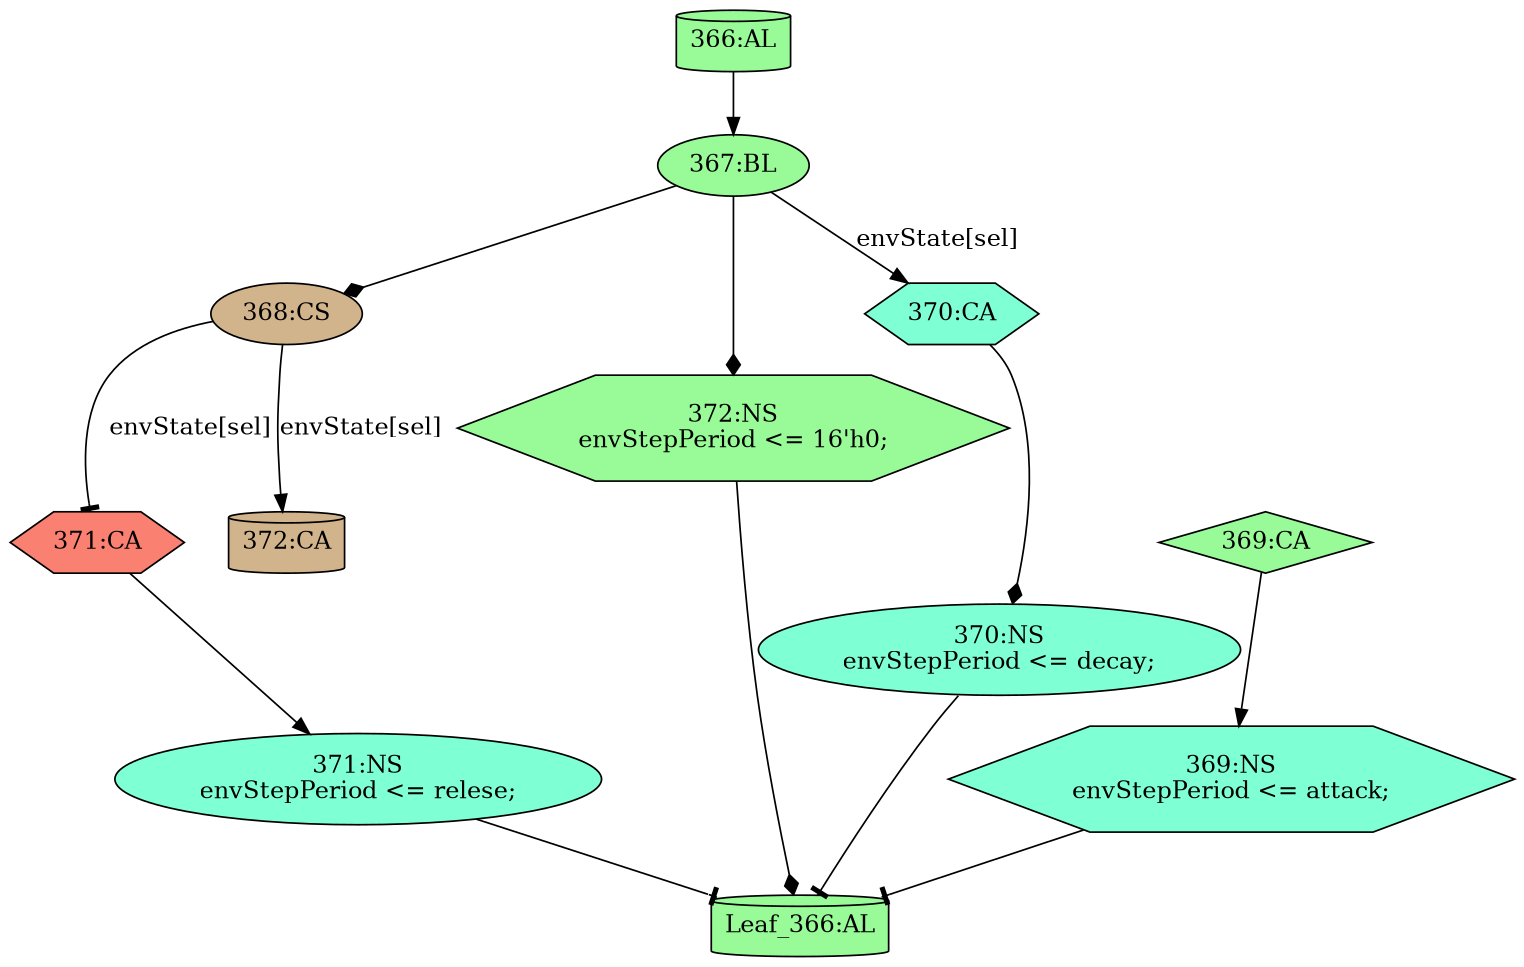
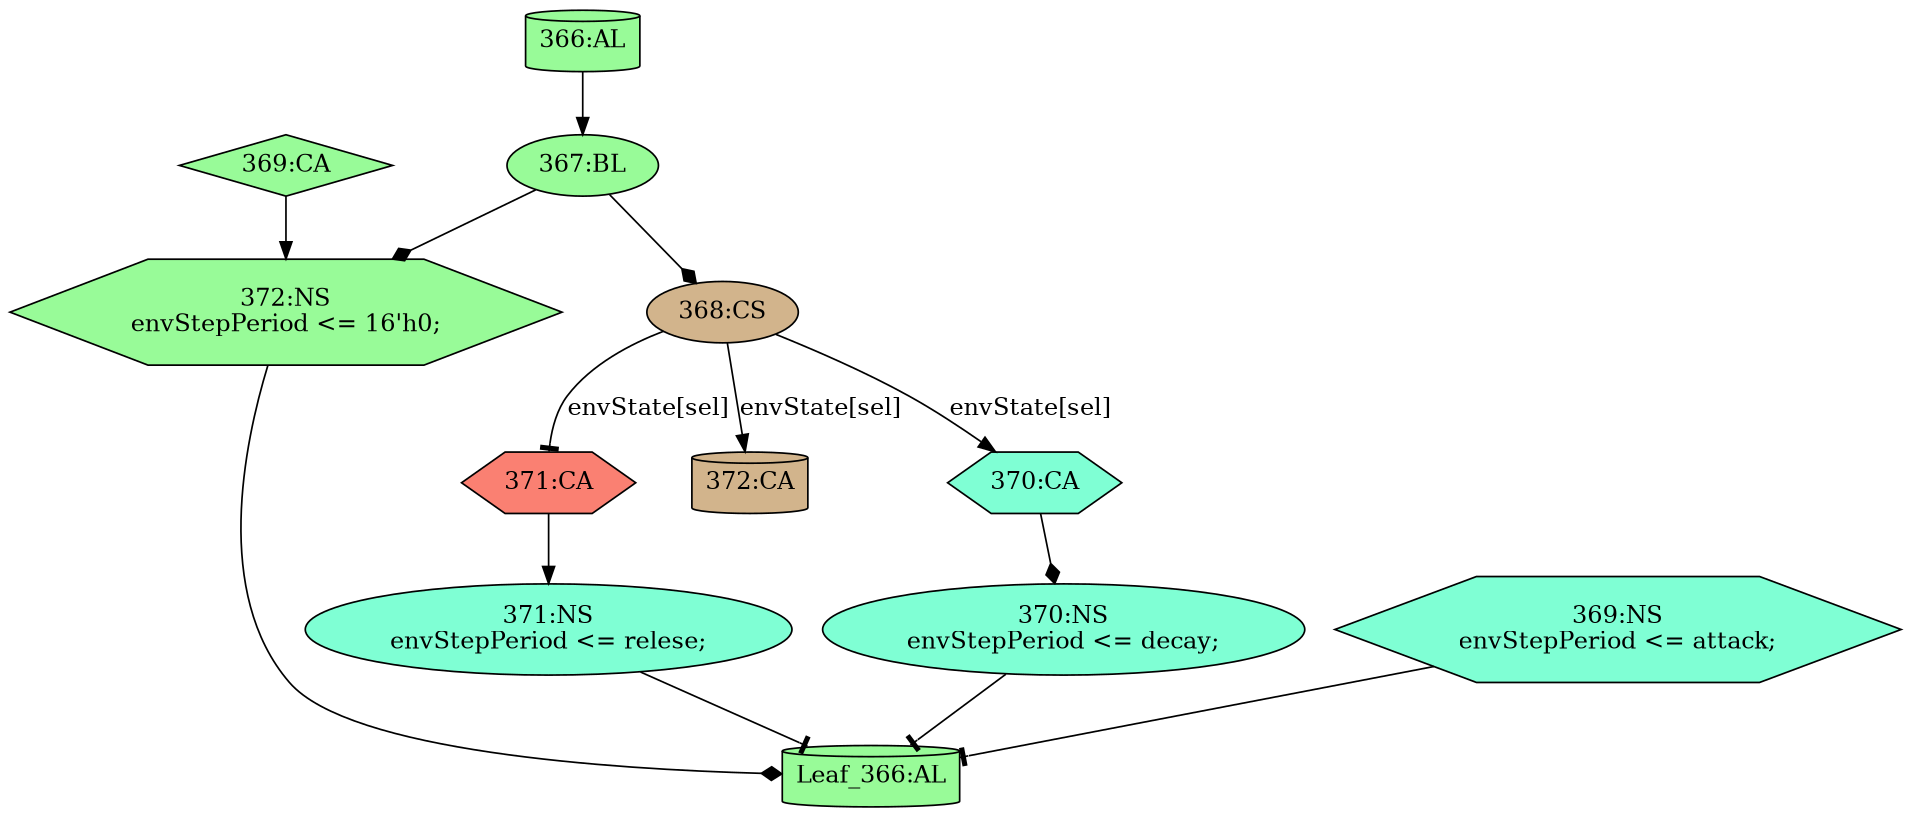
edge "367:BL" -> "370:CA": now "368:CS" -> "370:CA"
edge "369:CA" -> "369:NS envStepPeriod <= attack;": now "369:CA" -> "372:NS envStepPeriod <= 16'h0;"
